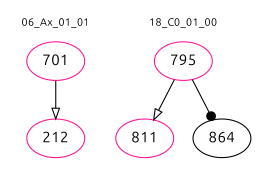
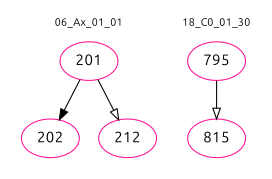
cluster "18_C0_01_00": label "18_C0_01_00" -> "18_C0_01_30"
node "701": label "701" -> "201"
node "202": added
node "811": label "811" -> "815"
node "864": removed
